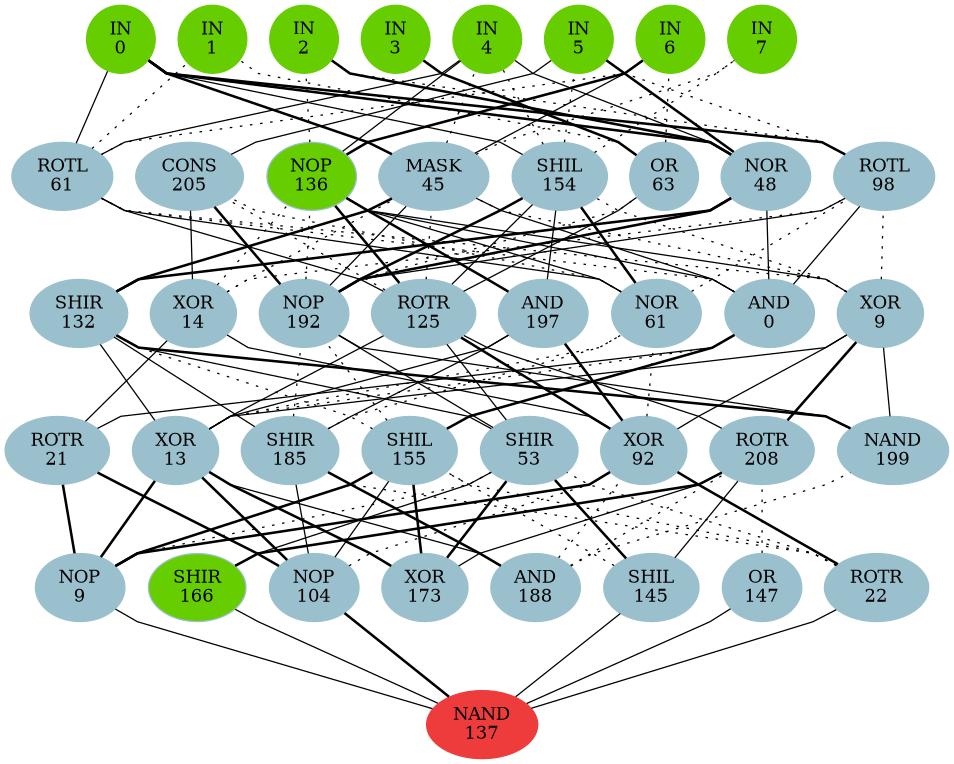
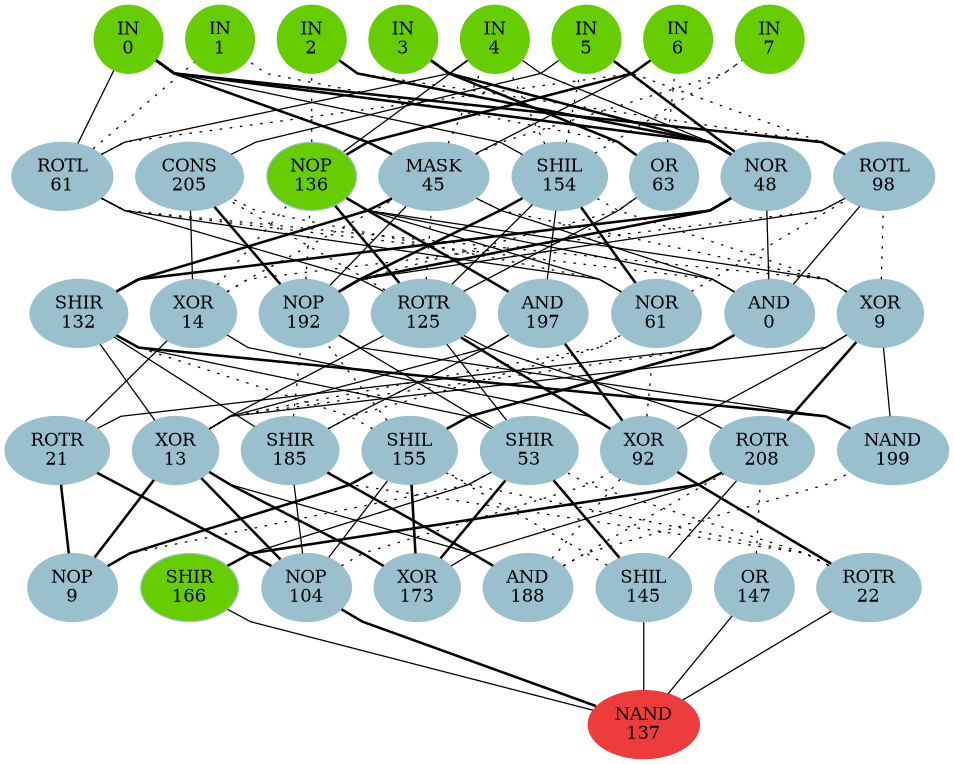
edge "IN 3" -- "NOR 48": added
edge "XOR 92" -- "NOP 9": removed
edge "NOP 9" -- "NAND 137": removed
